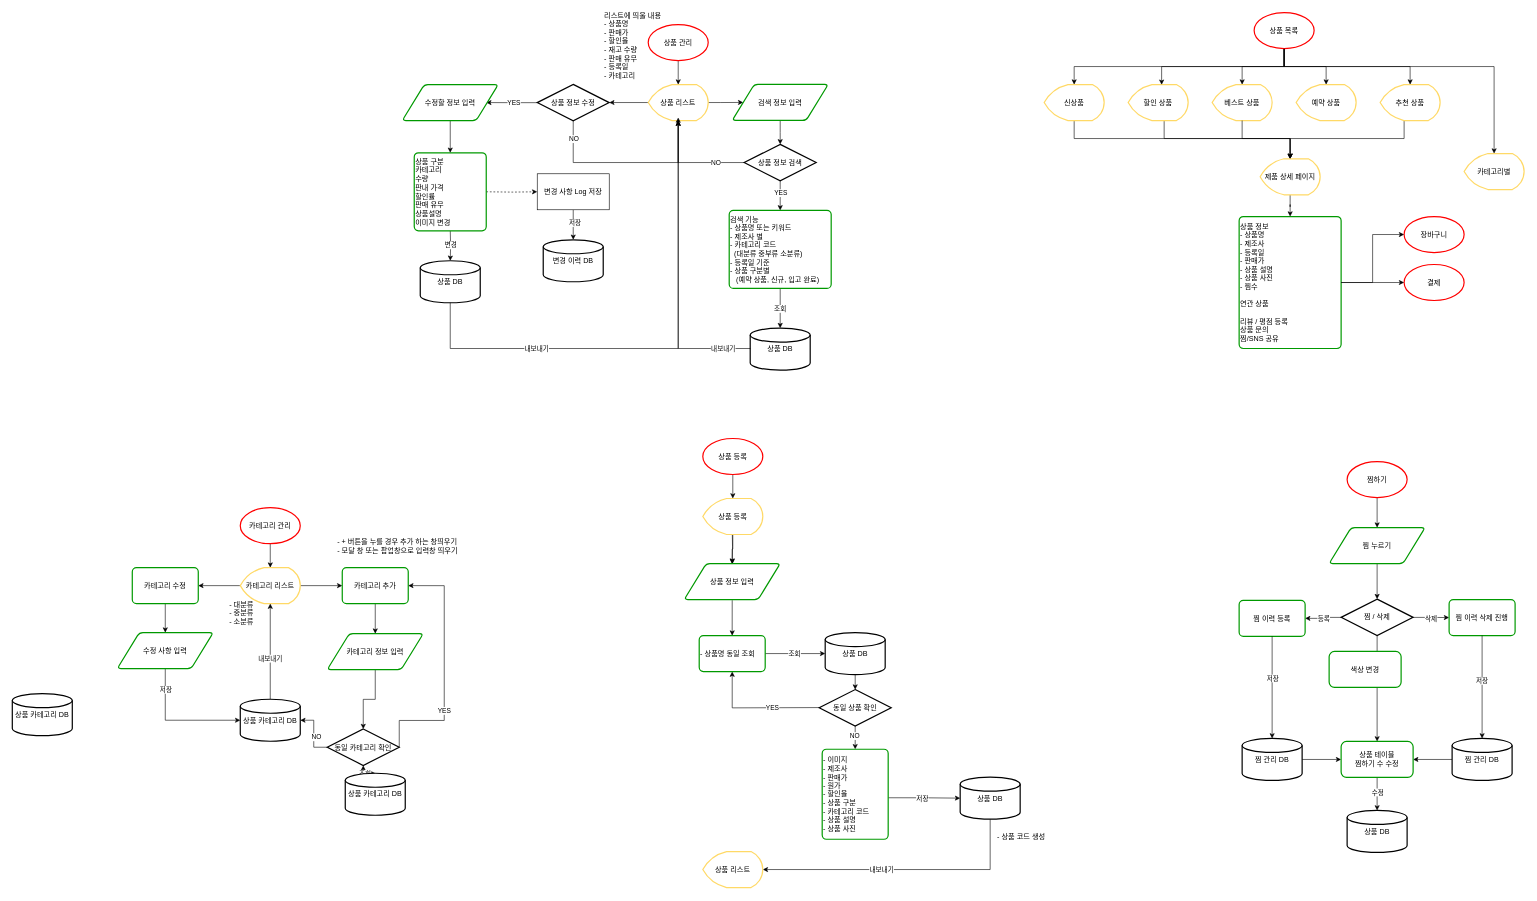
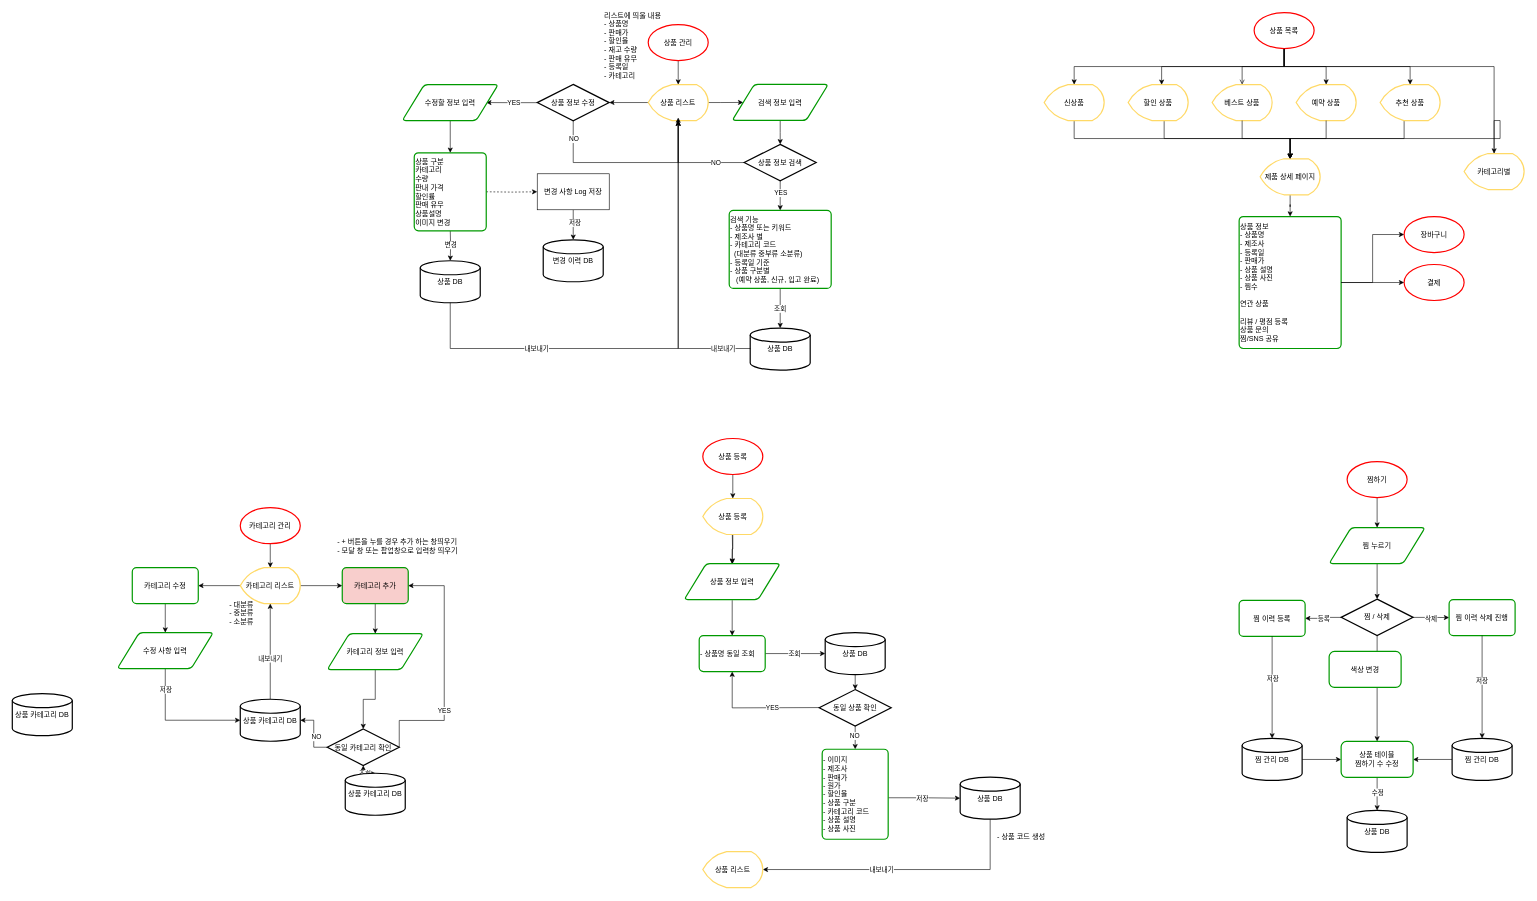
edge "상품 목록" -> "베스트 상품": arrowhead classic -> open
edge "예약 상품" -> "제품 상세 페이지": added
edge "카테고리별" -> "제품 상세 페이지": added
node "카테고리 추가": fillcolor #ffffff -> #f8cecc
